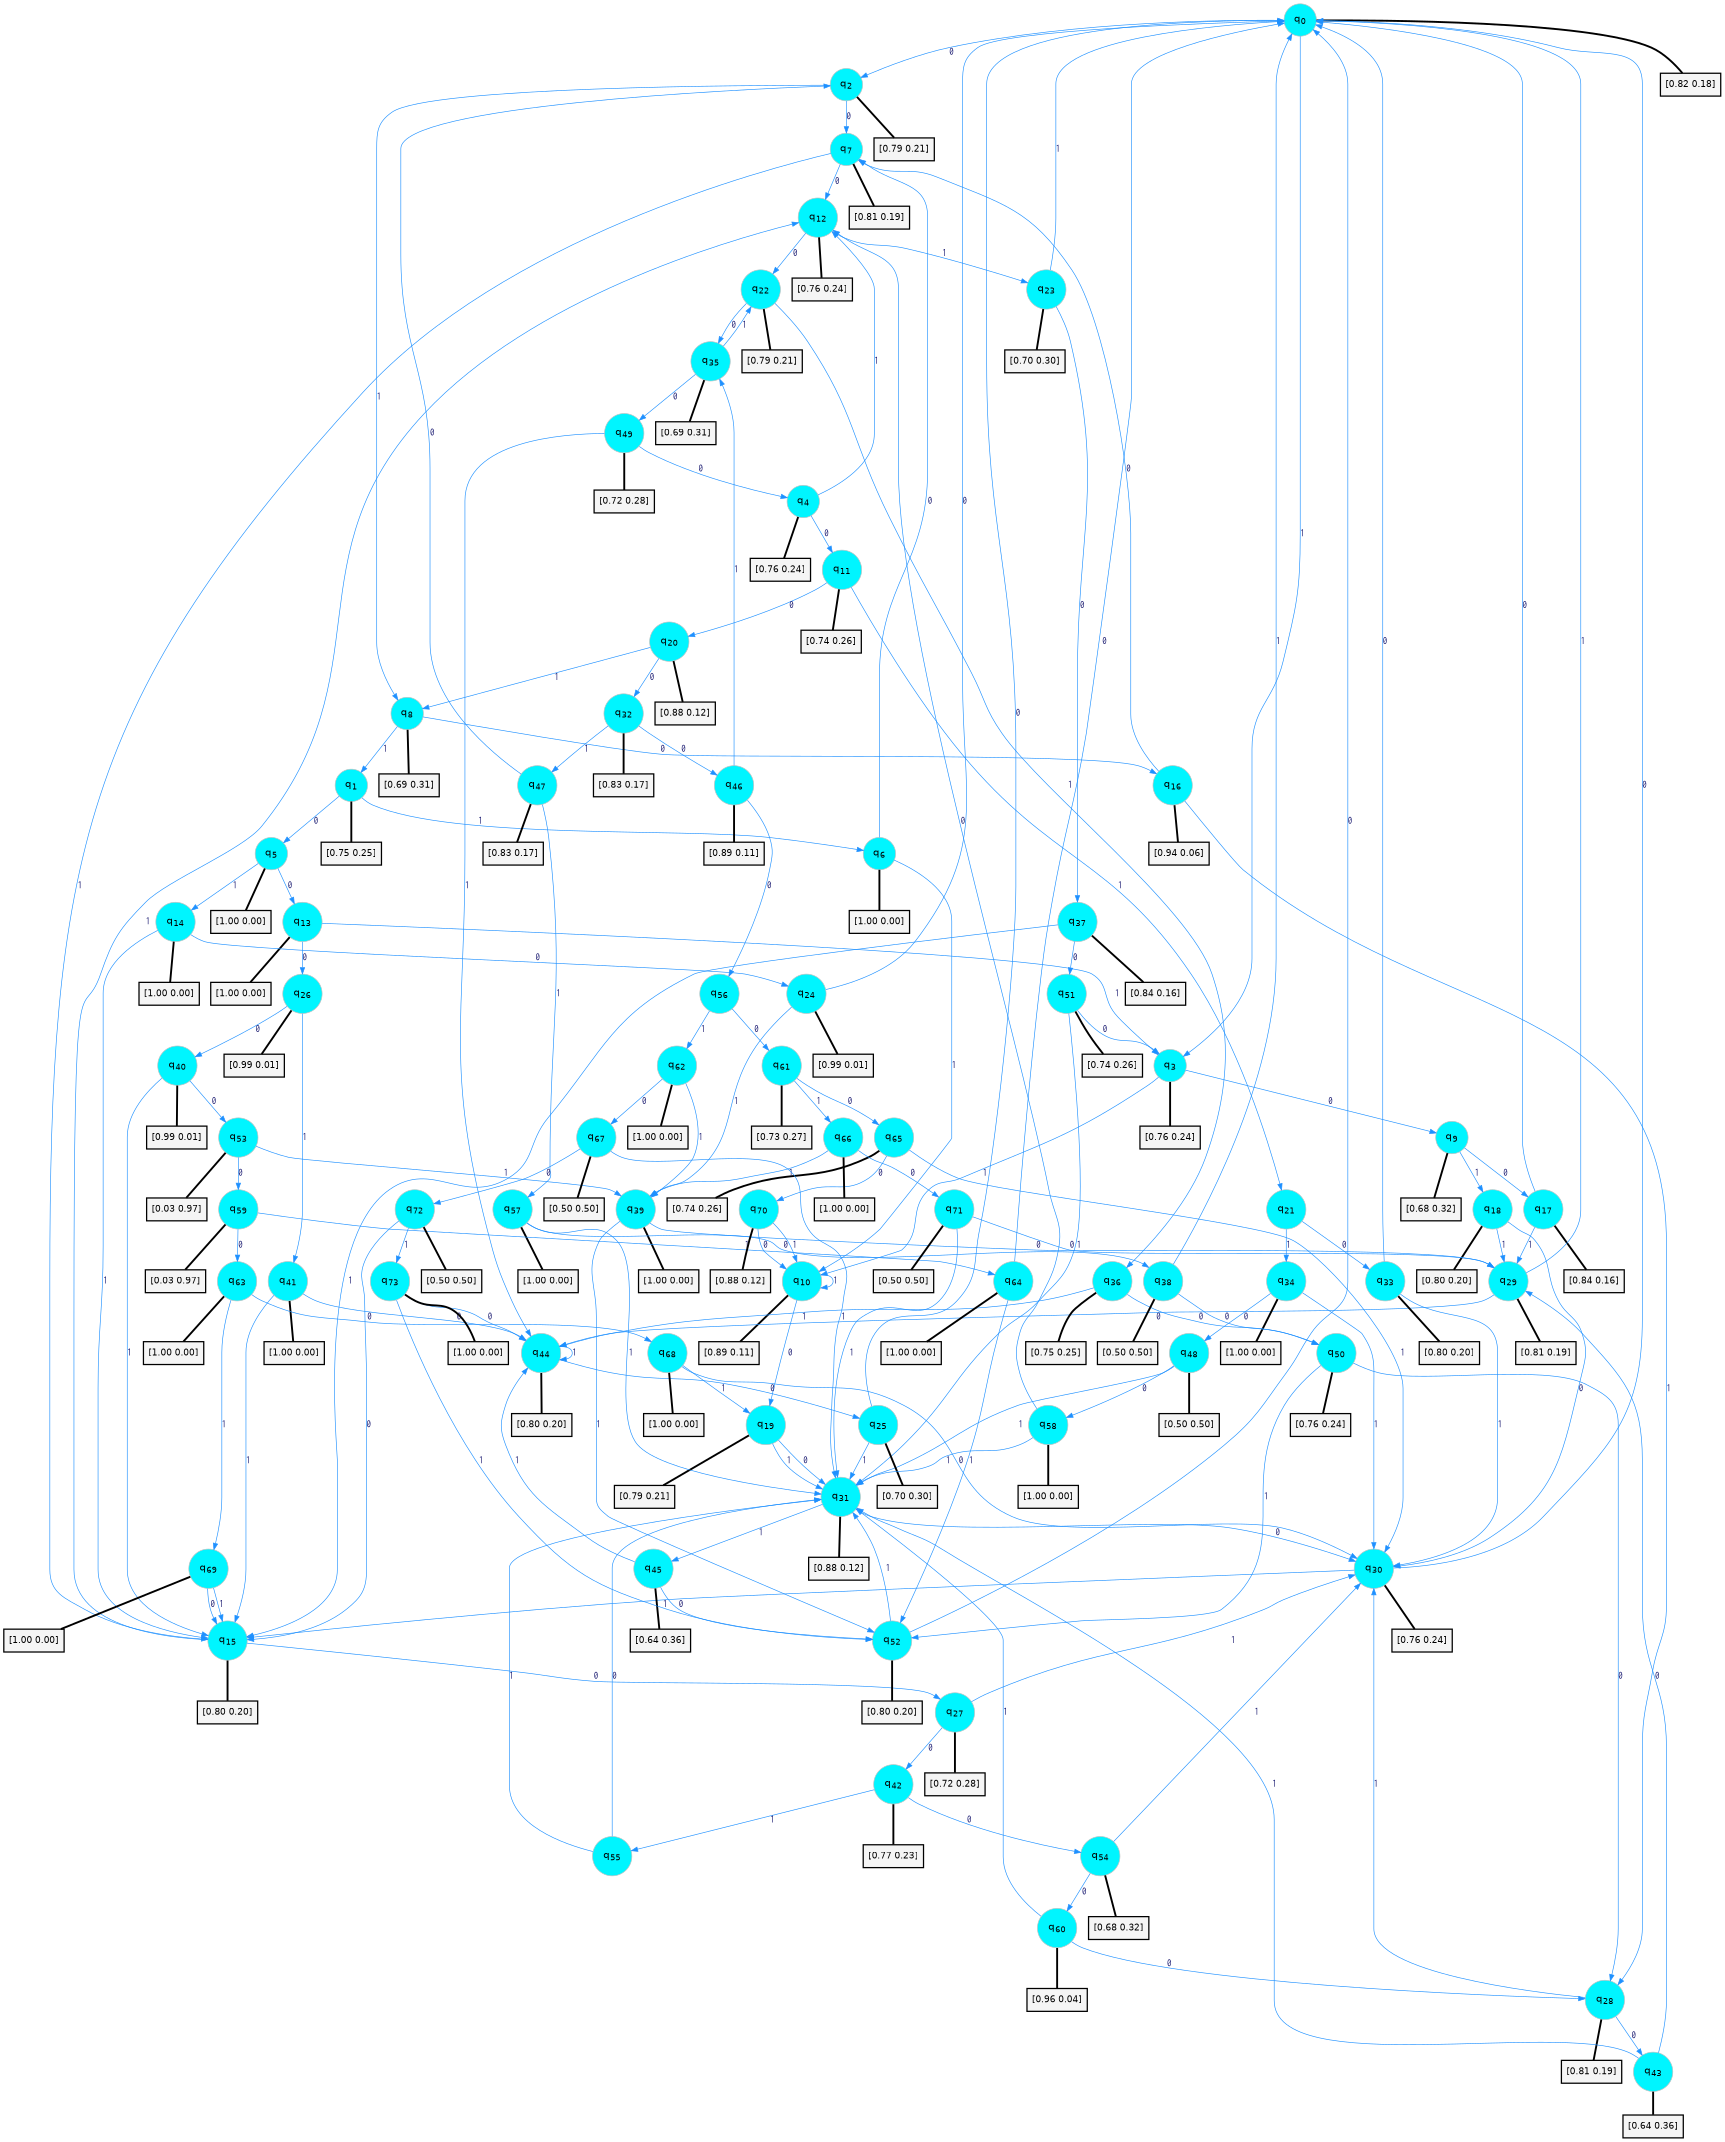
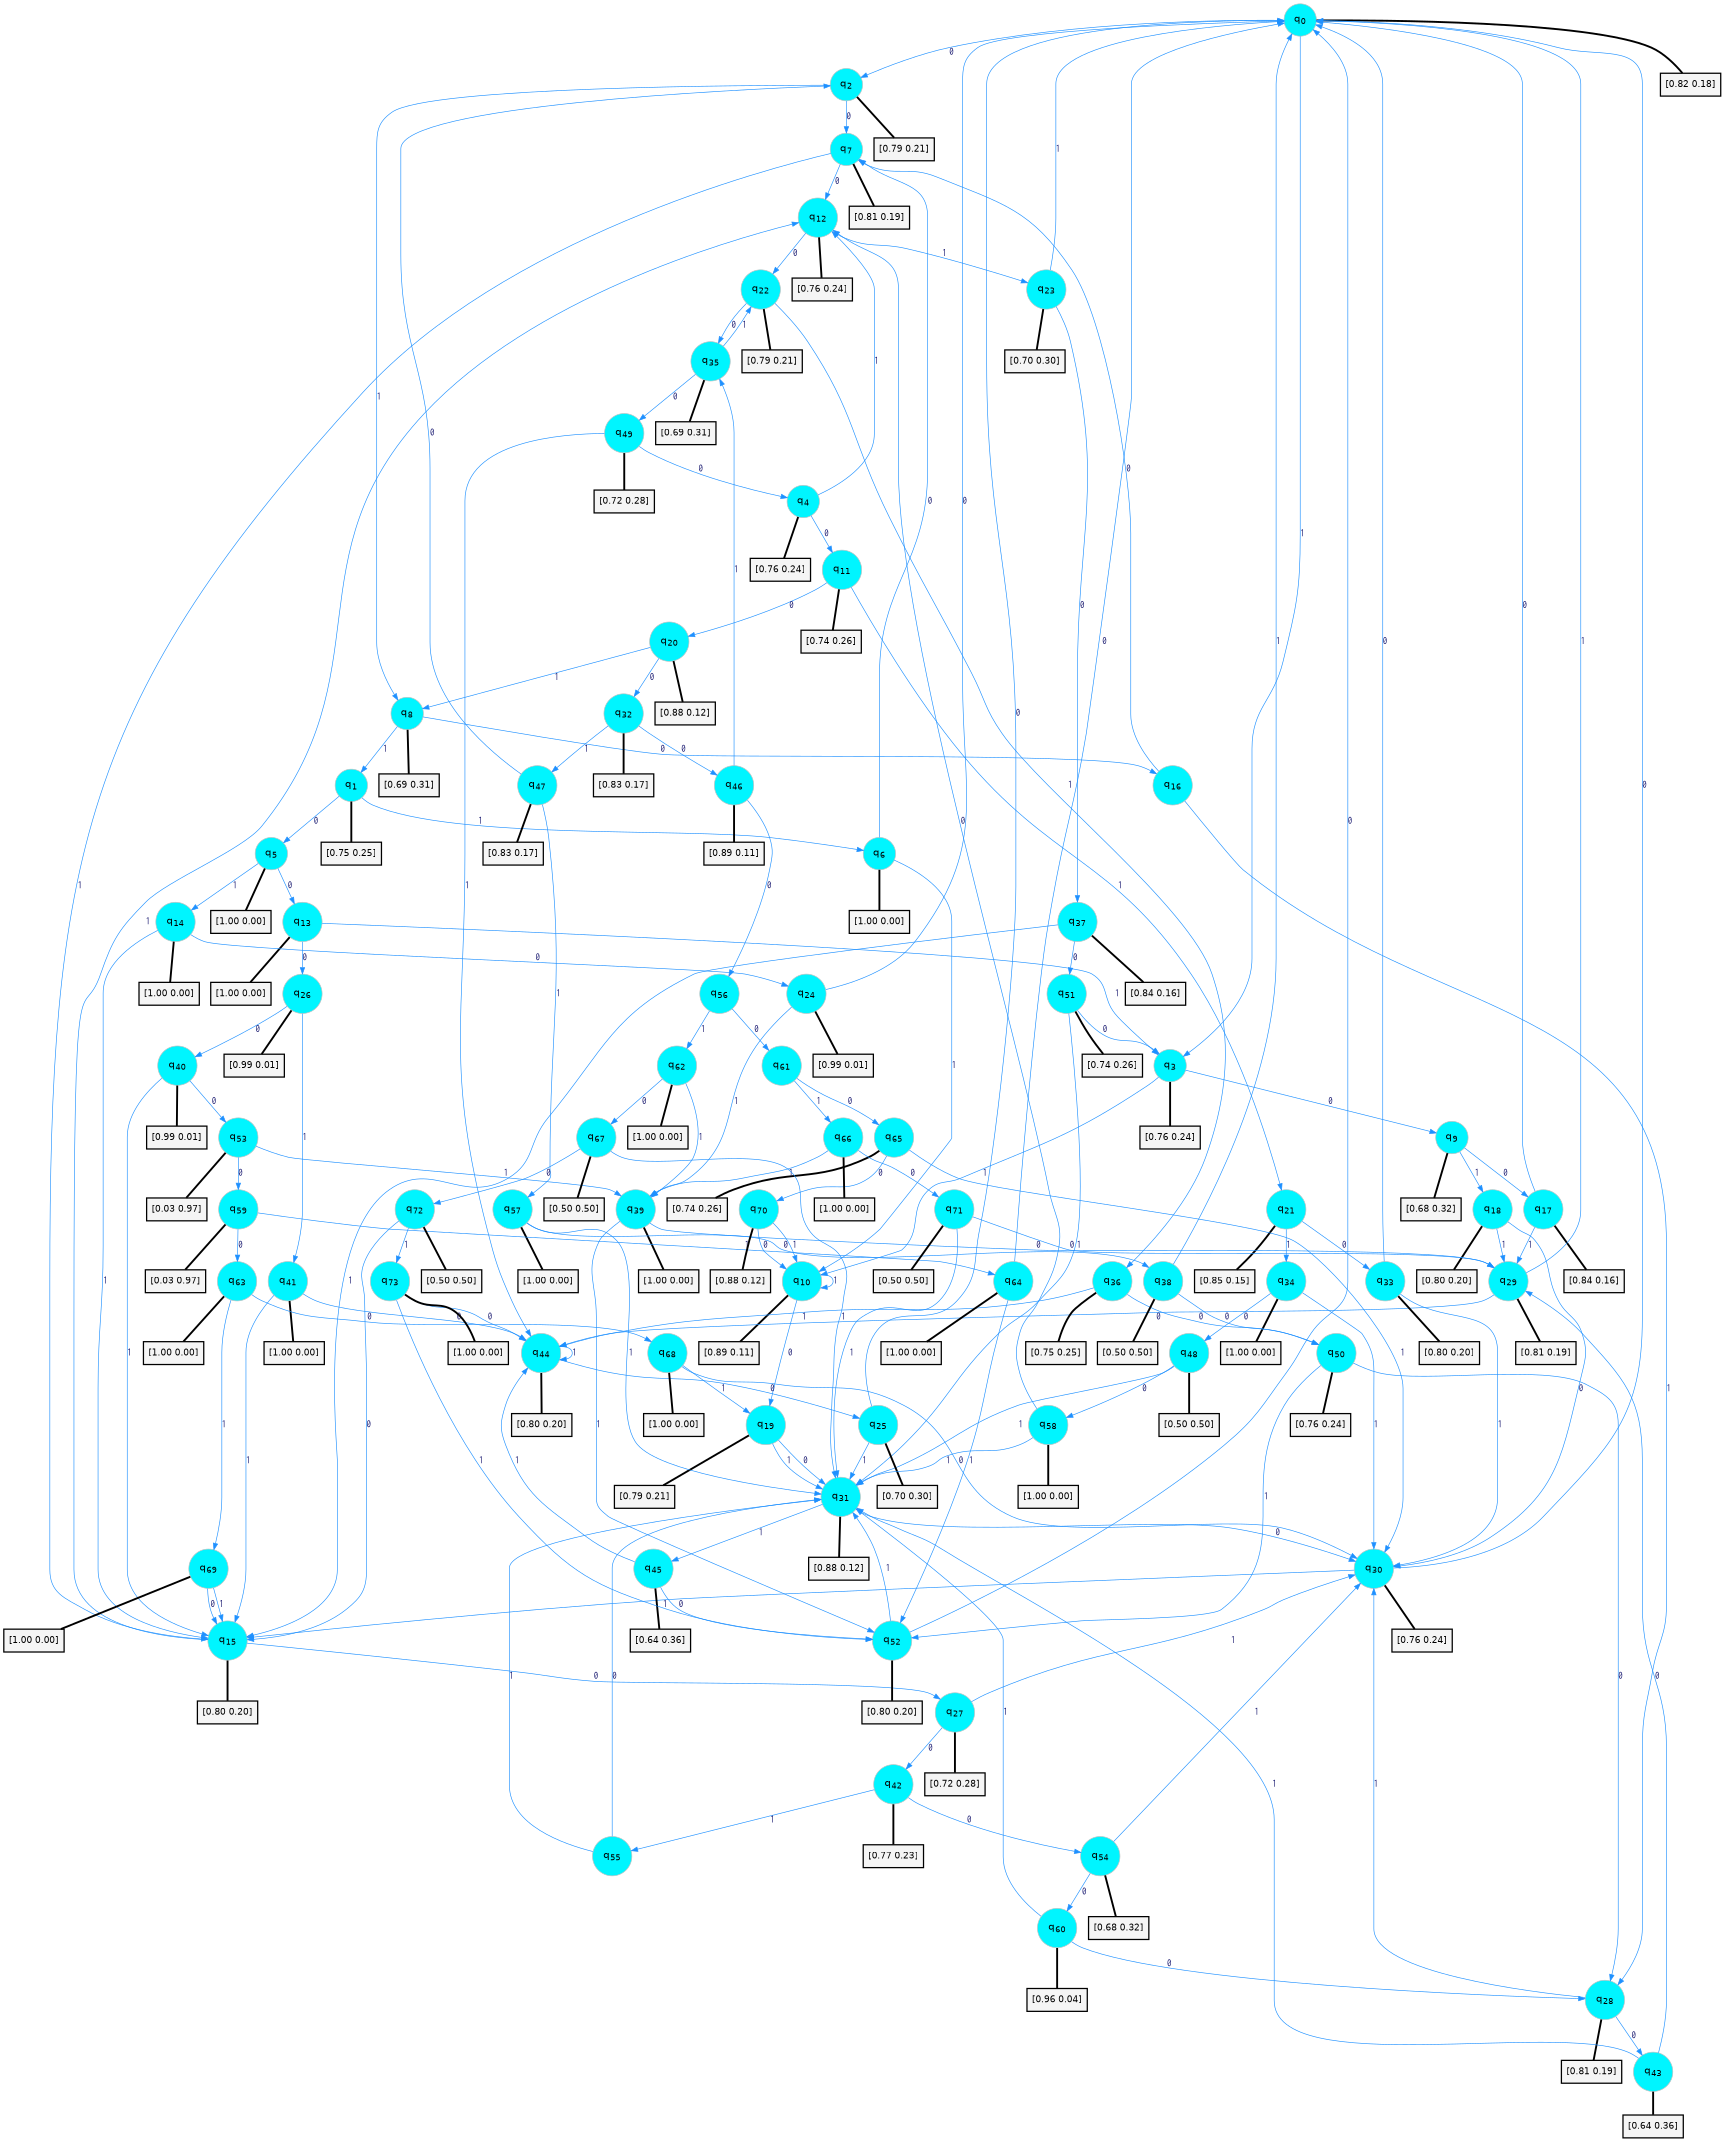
node "[0.94 0.06]": removed
node "[0.73 0.27]": removed
node "[0.85 0.15]": added
